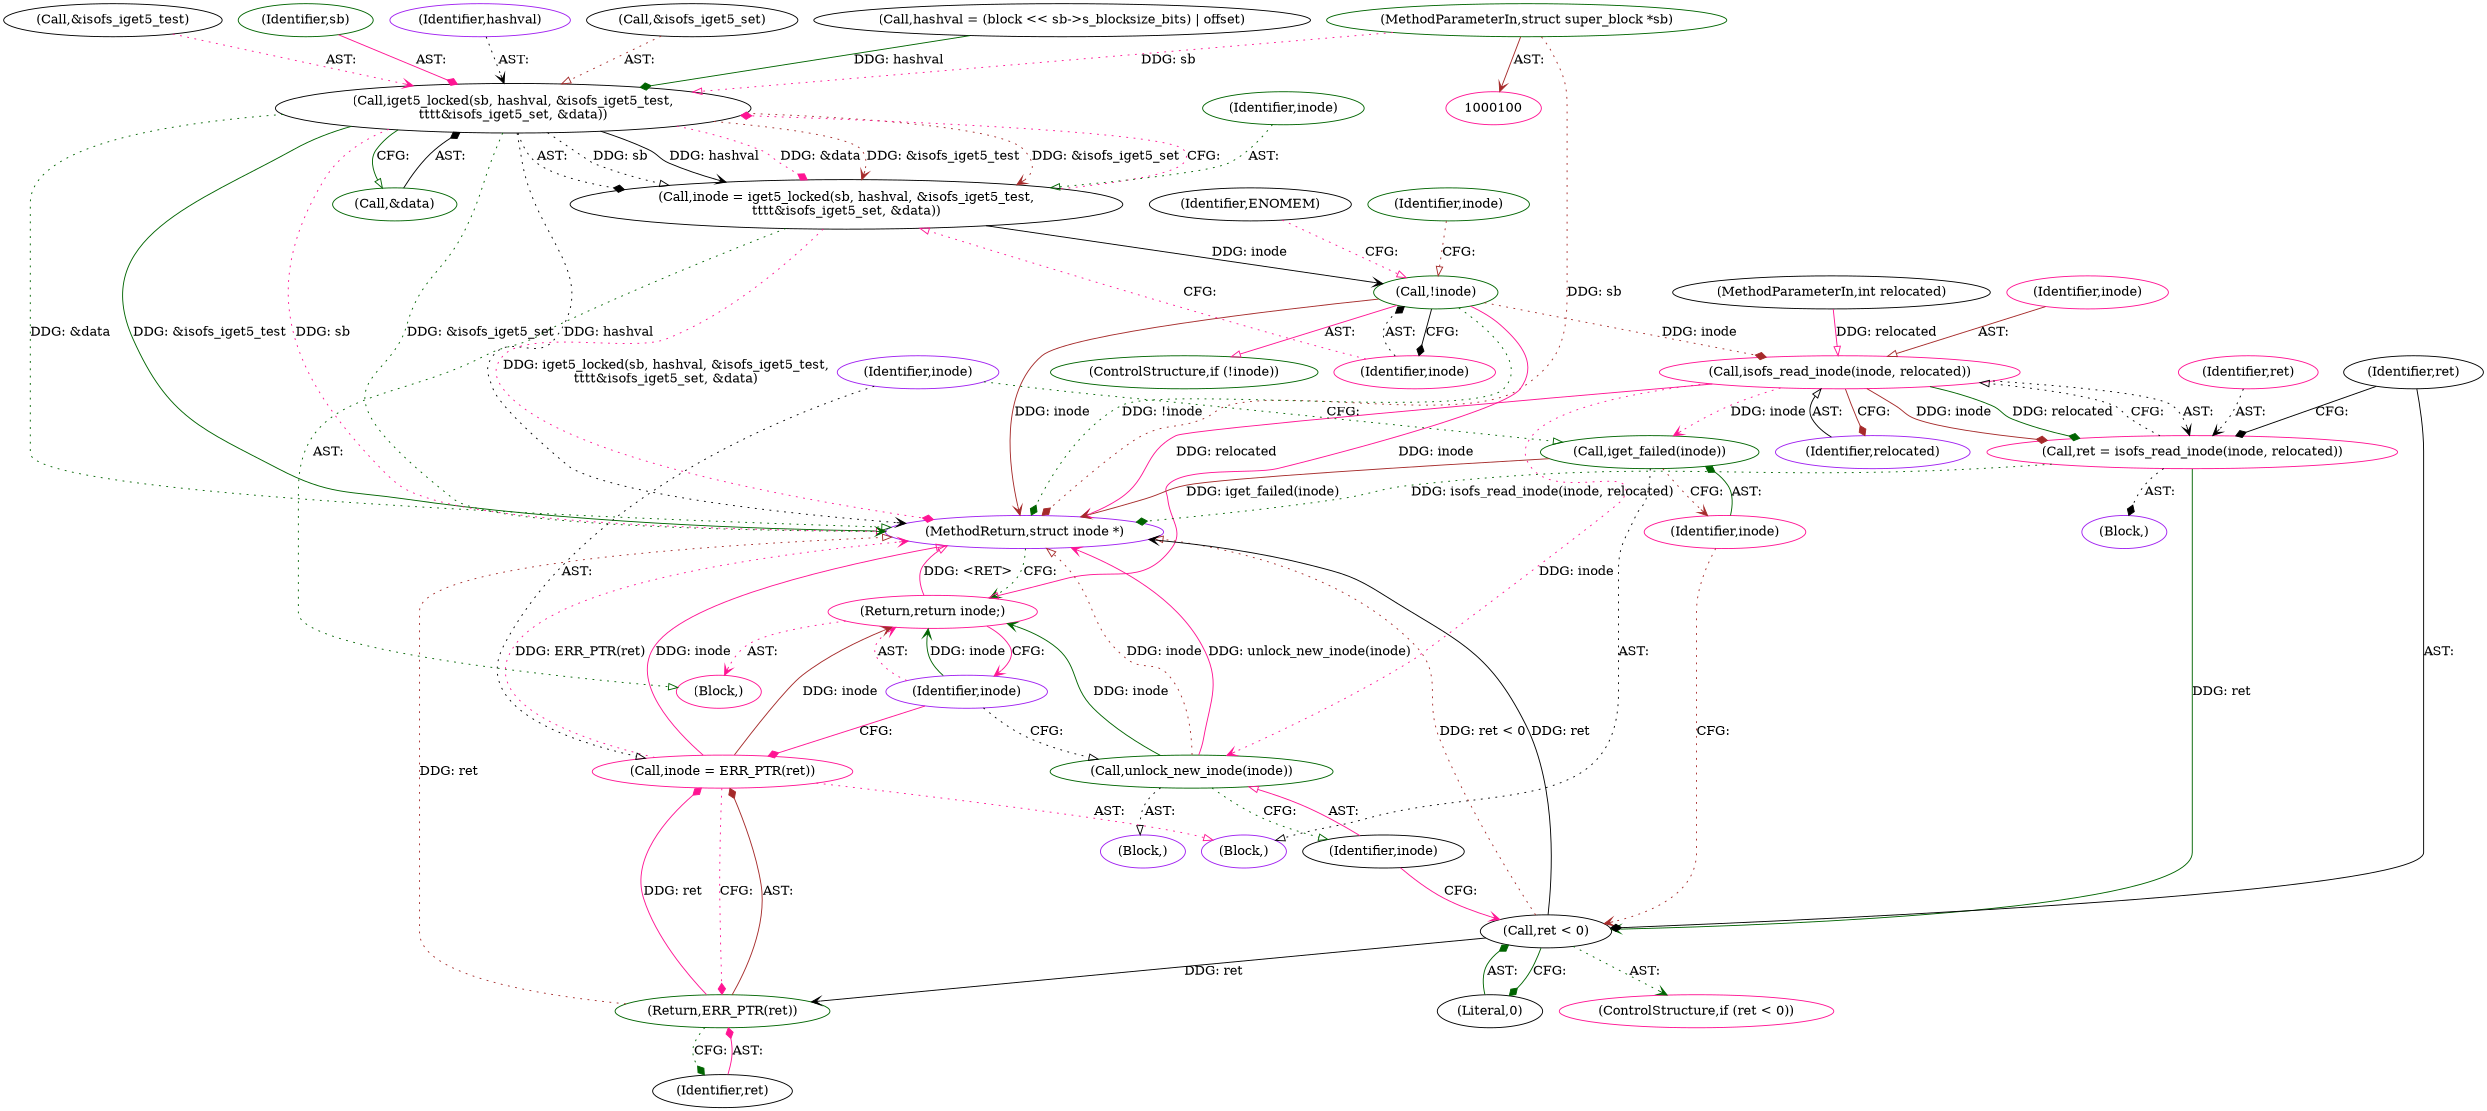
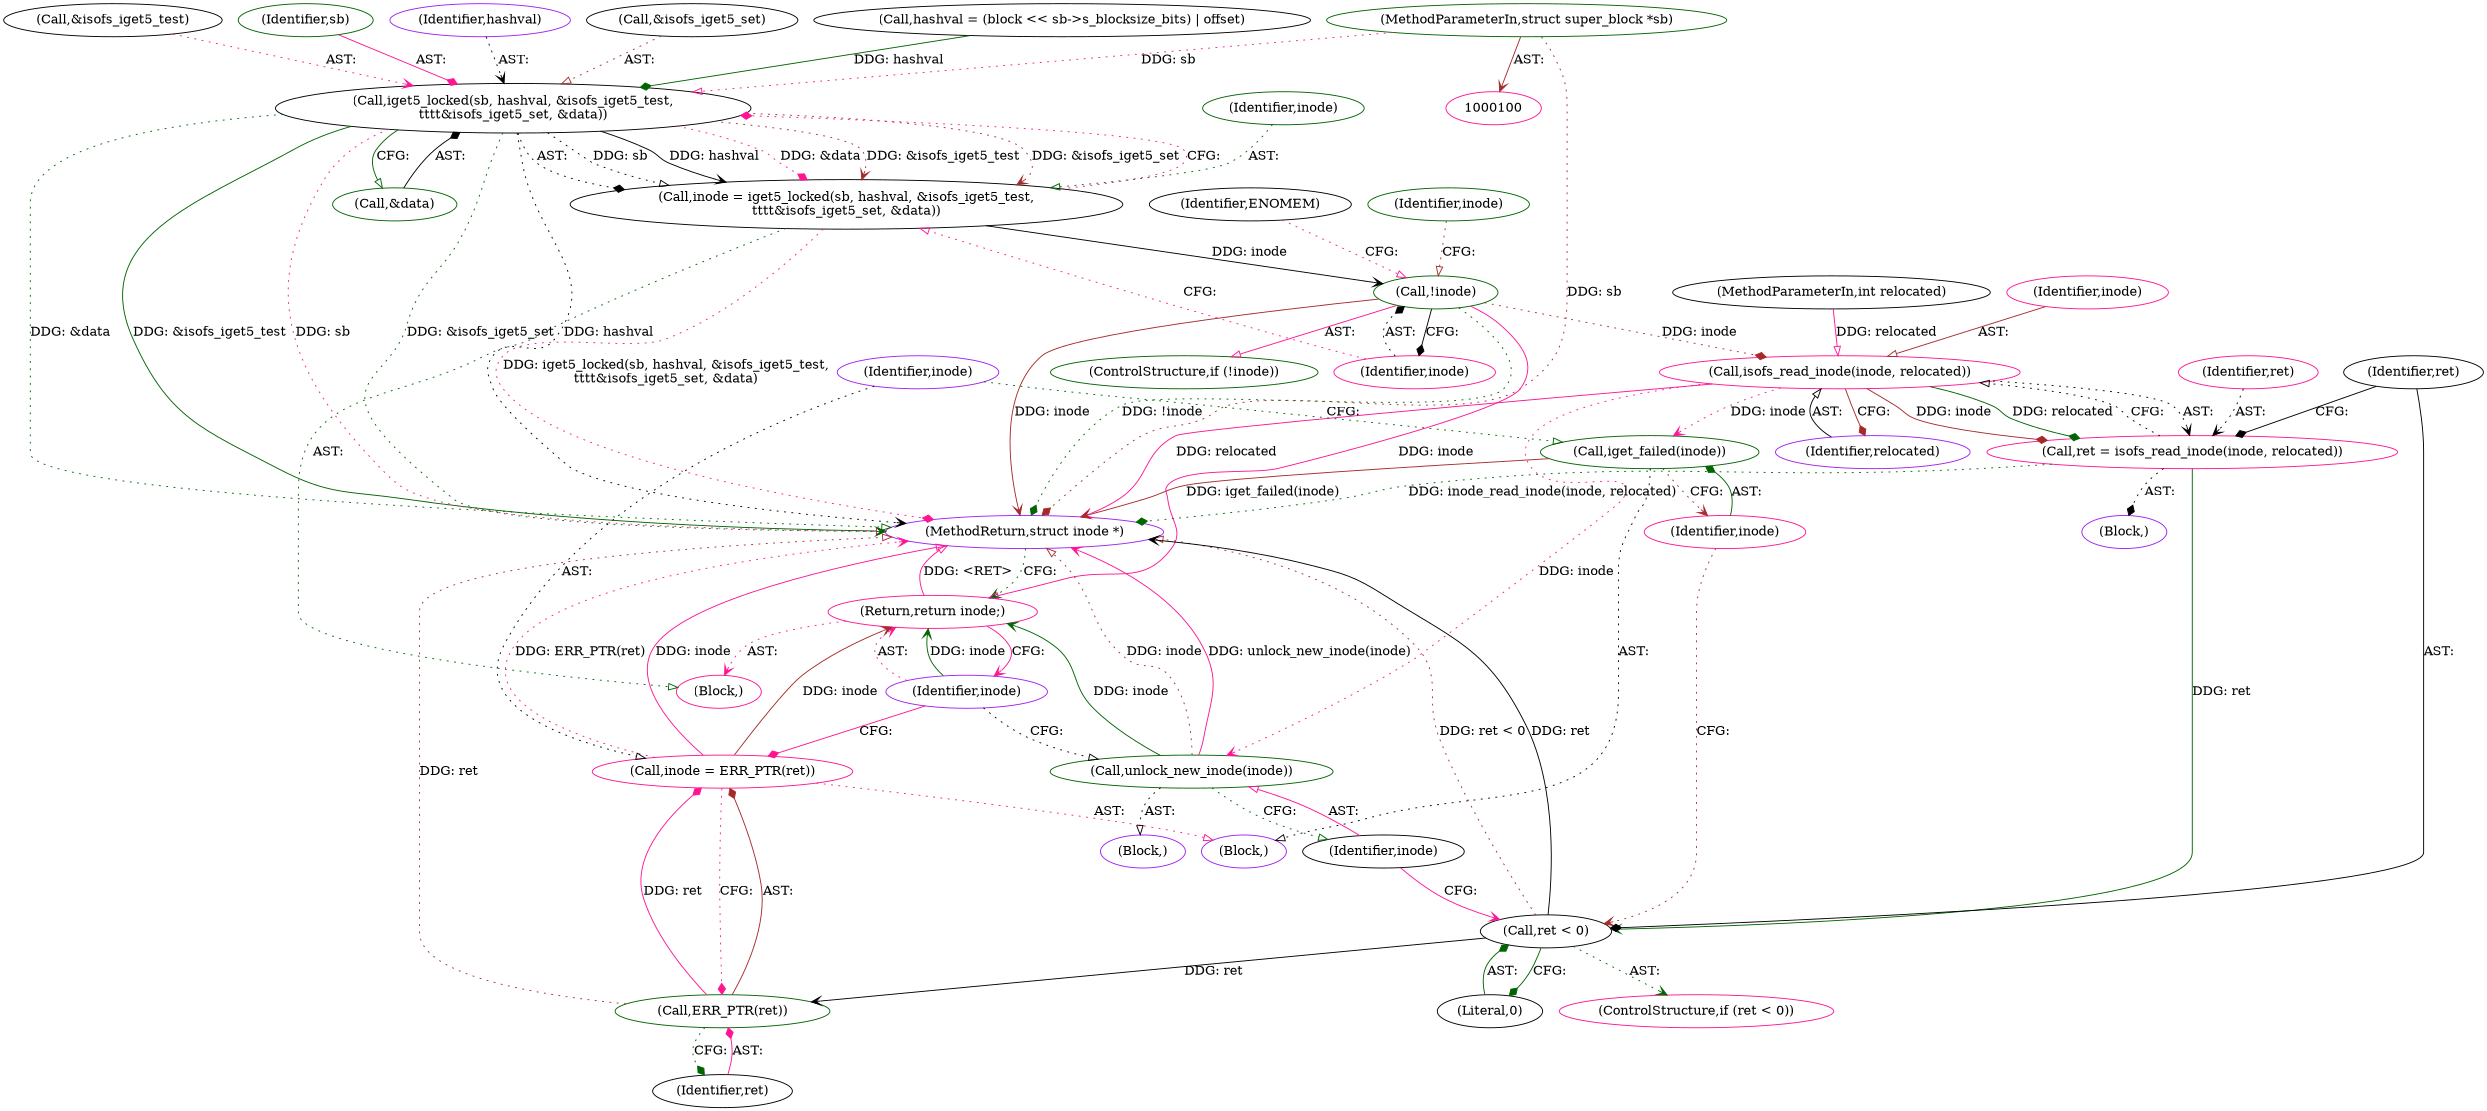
edge "(Call,ret = isofs_read_inode(inode, relocated))" -> "(MethodReturn,struct inode *)": label "DDG: isofs_read_inode(inode, relocated)" -> "DDG: inode_read_inode(inode, relocated)"
node "(Return,ERR_PTR(ret))": label "(Return,ERR_PTR(ret))" -> "(Call,ERR_PTR(ret))"
